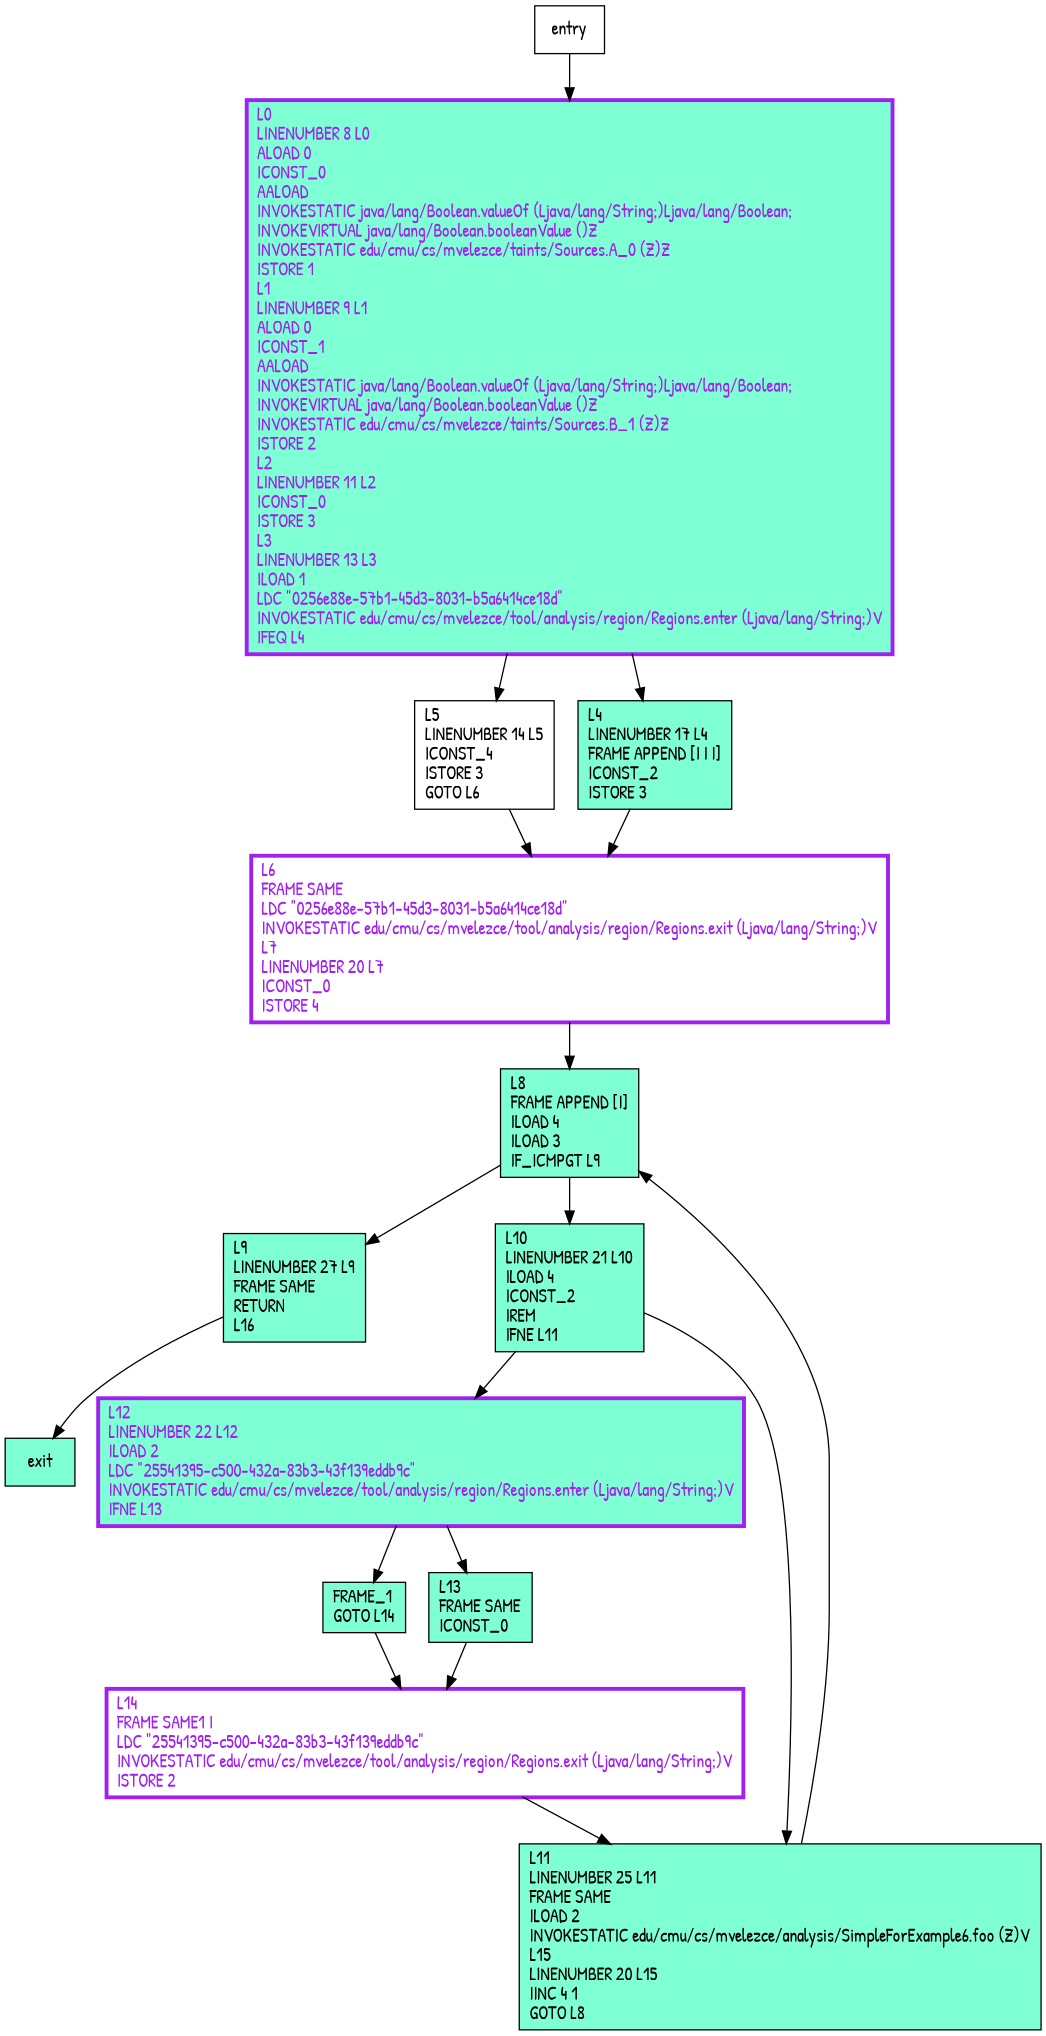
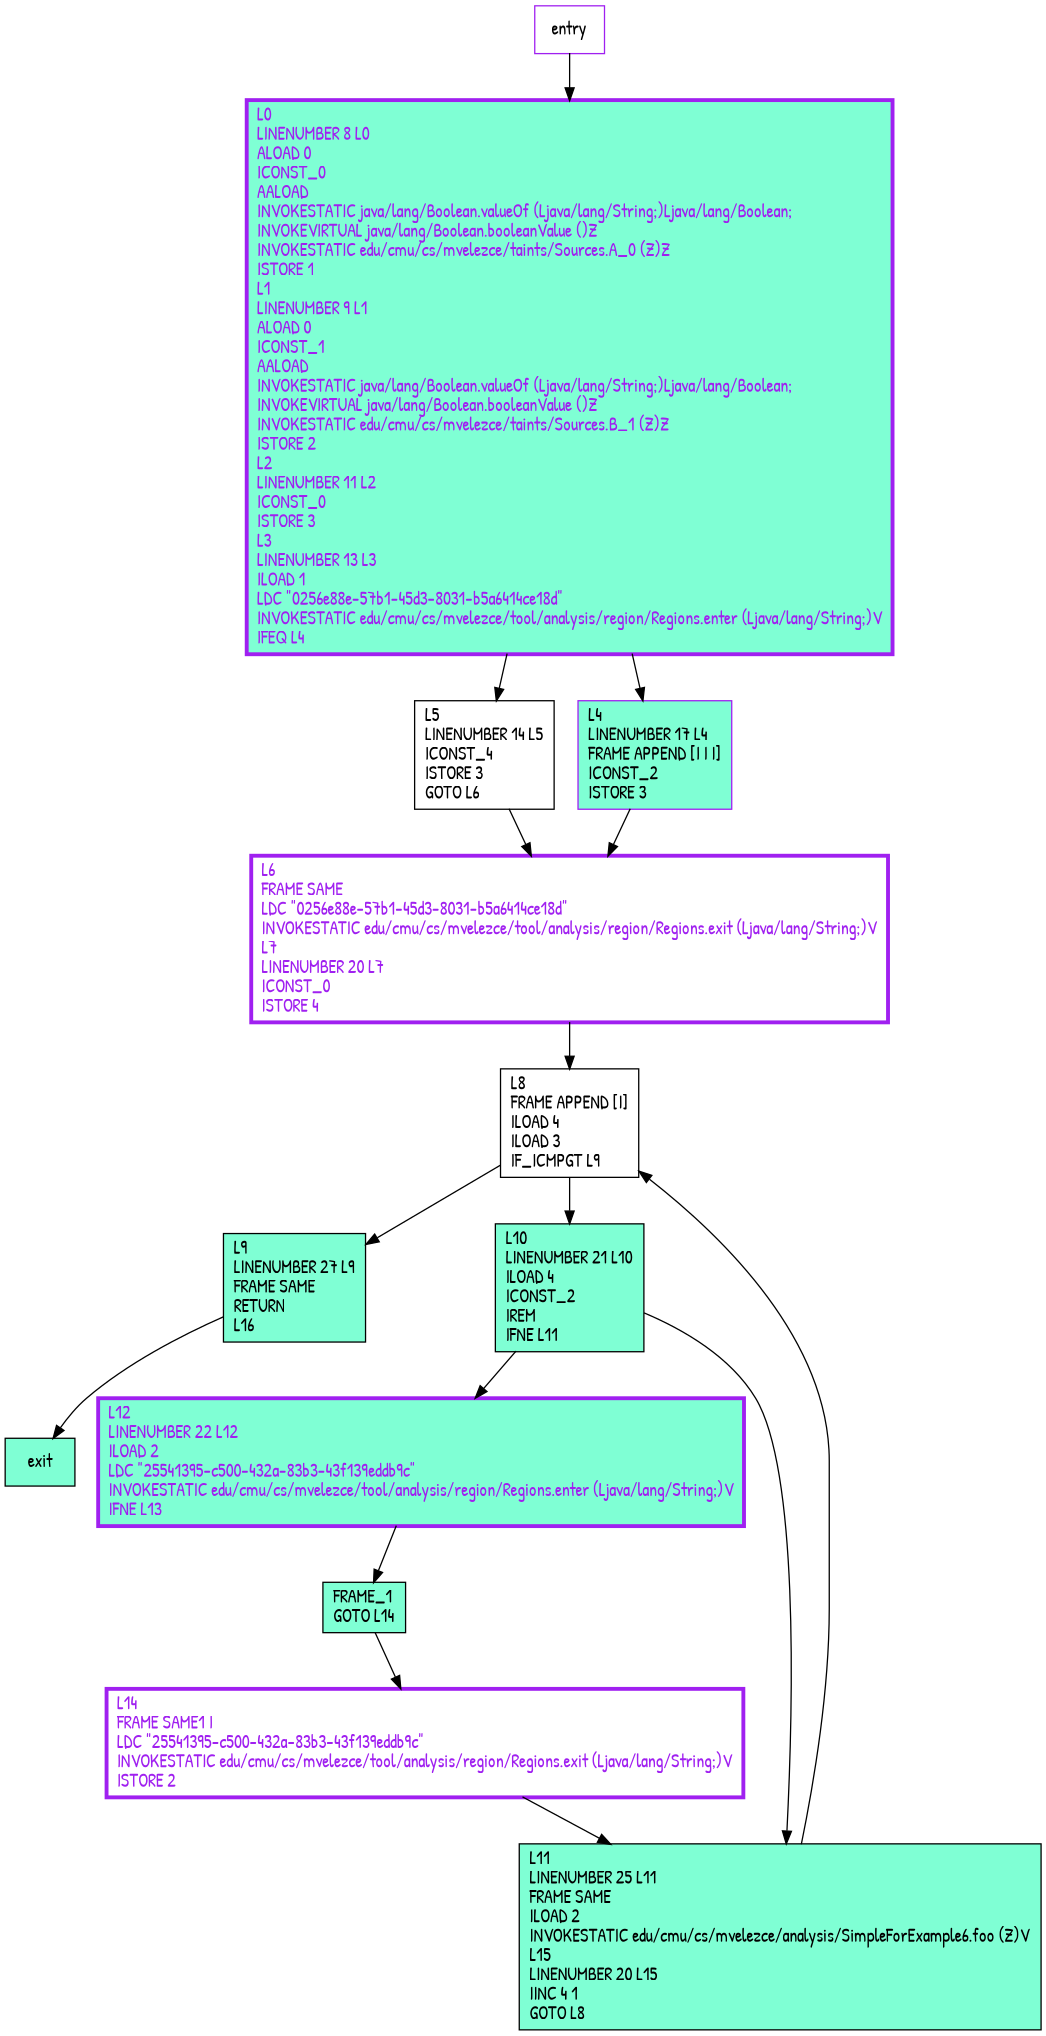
node "entry": color black -> purple
node "L4 LINENUMBER 17 L4 FRAME APPEND [I I I] ICONST_2 ISTORE 3": color black -> purple
node "L8 FRAME APPEND [I] ILOAD 4 ILOAD 3 IF_ICMPGT L9": fillcolor aquamarine -> white
node "L13 FRAME SAME ICONST_0": removed
